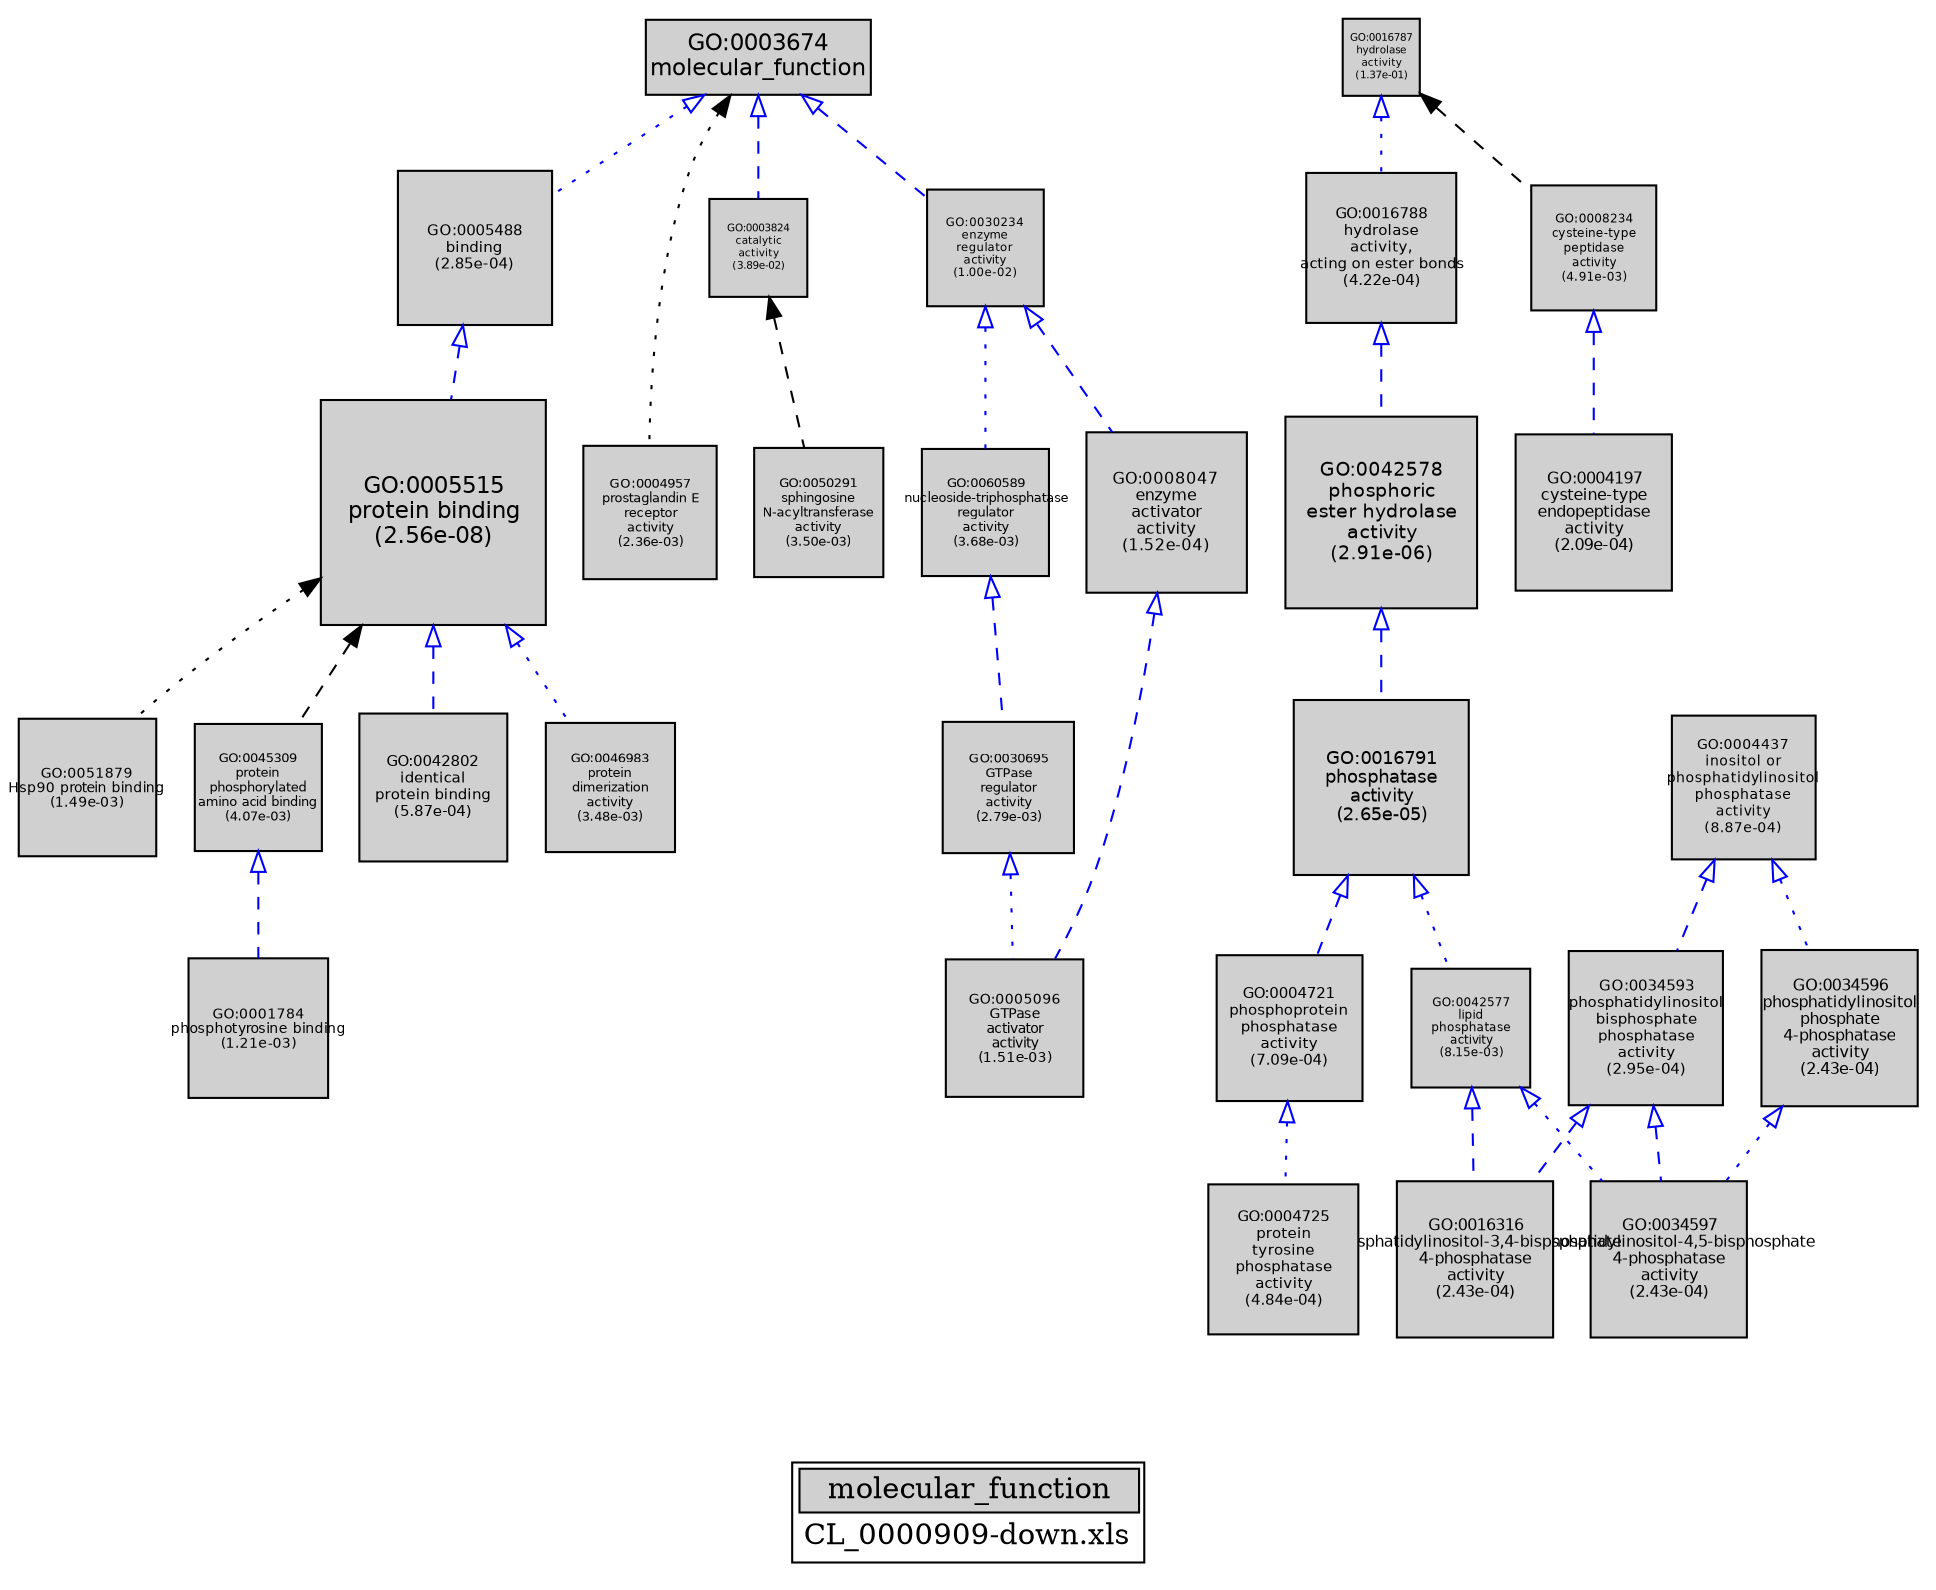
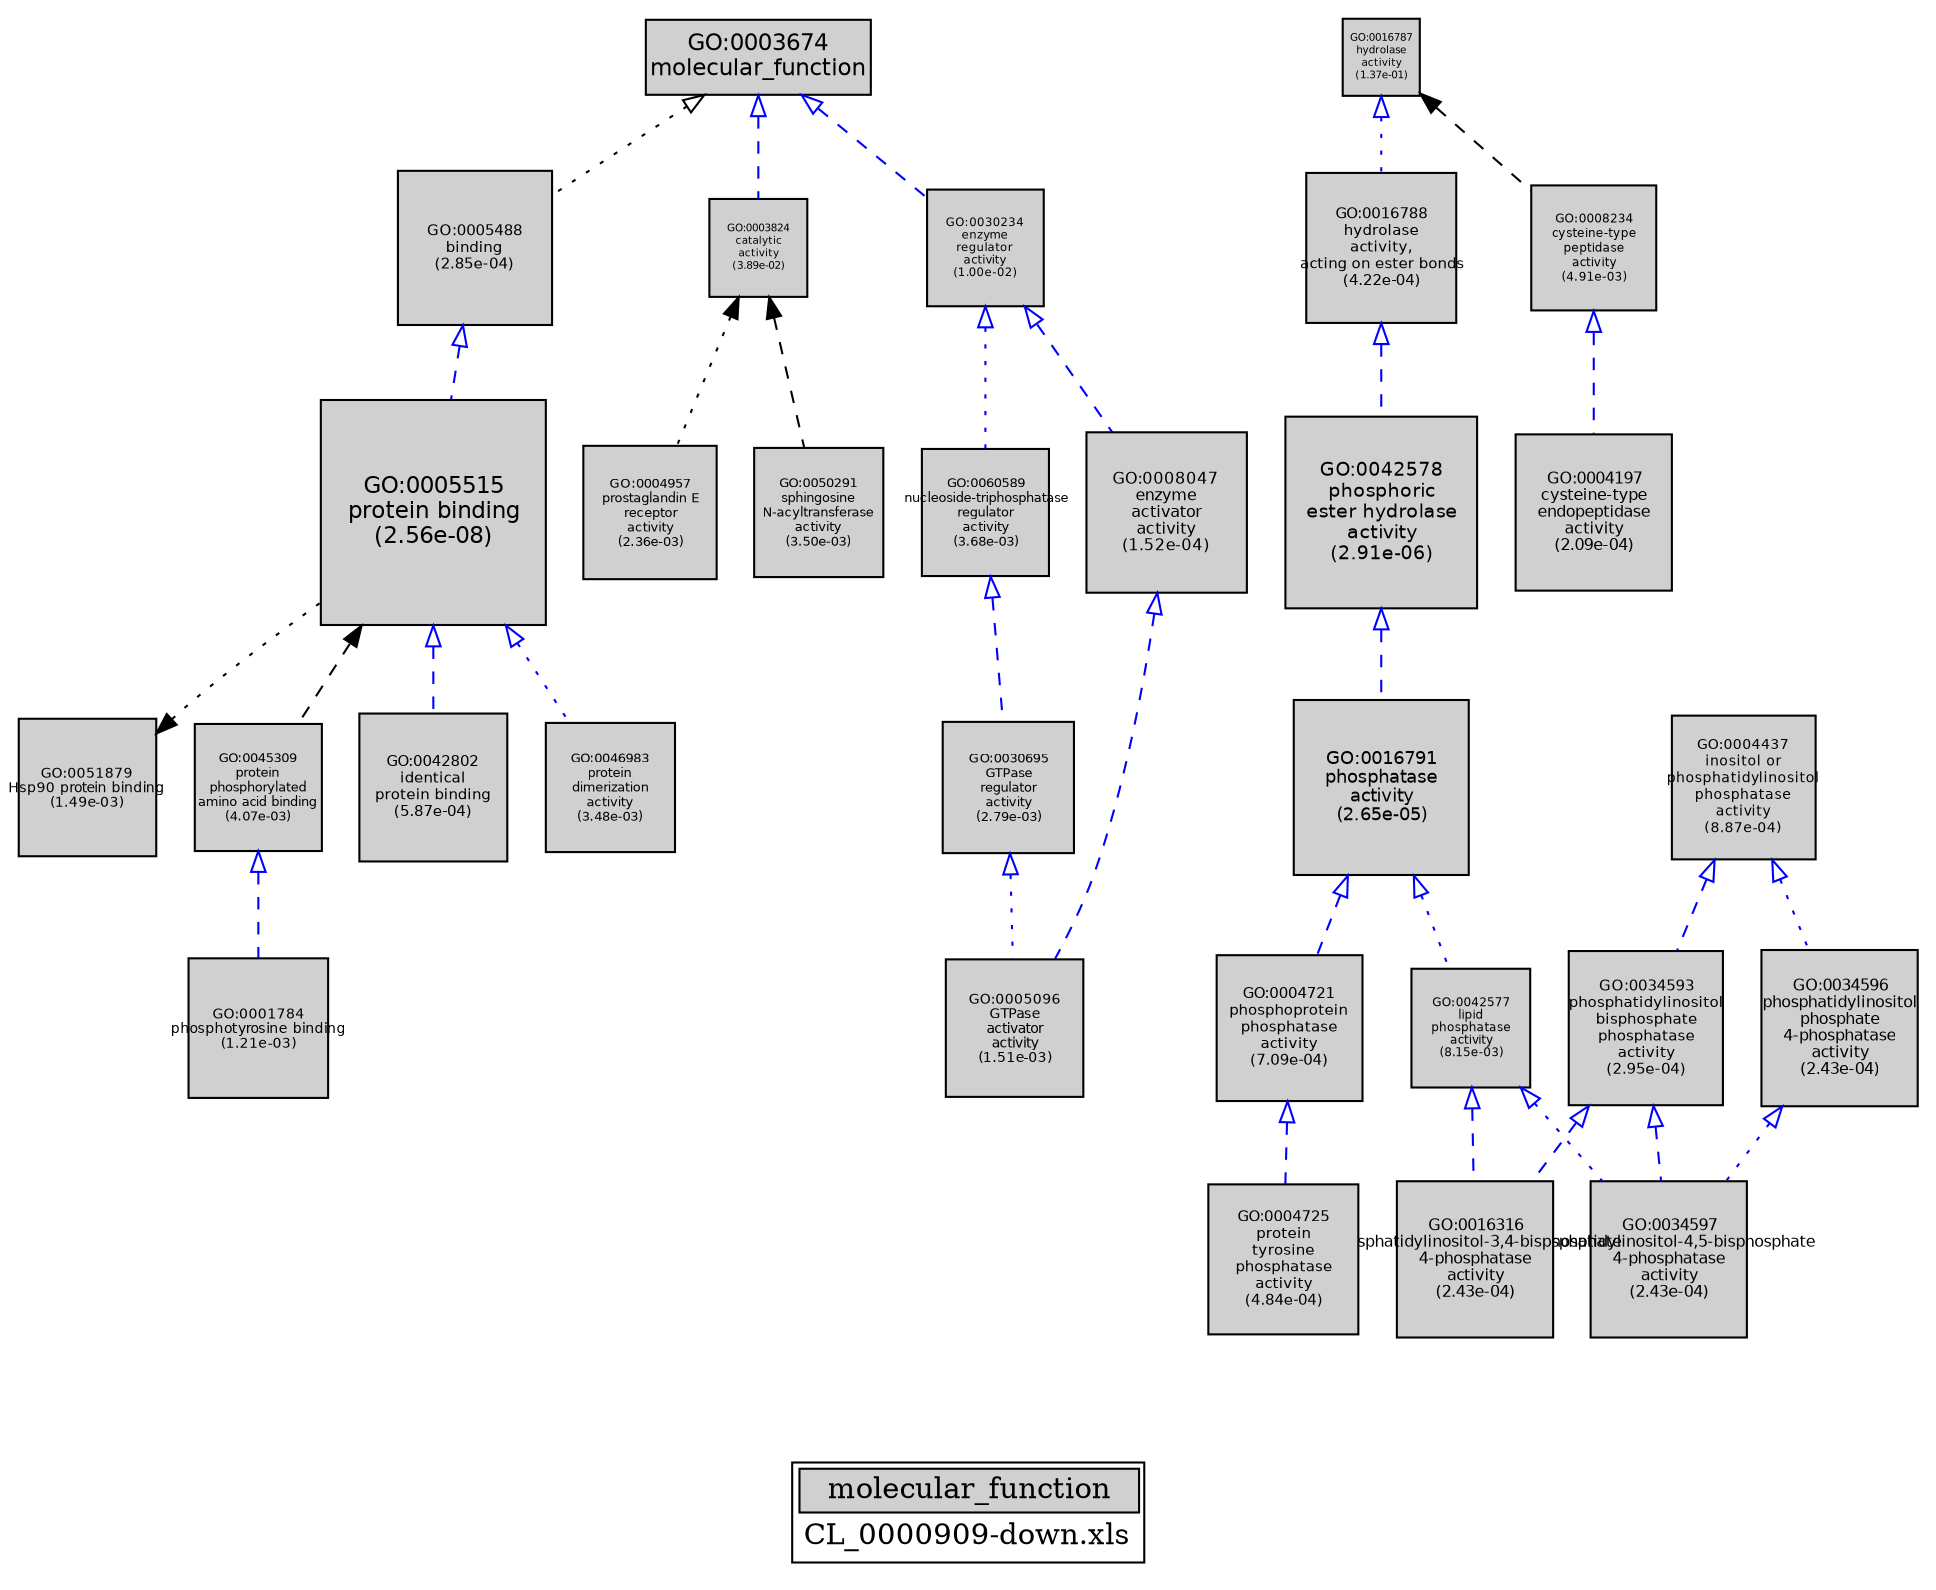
edge "GO:0005488" -> "GO:0003674": color blue -> black
edge "GO:0004957" -> "GO:0003674": now "GO:0004957" -> "GO:0003824"
edge "GO:0051879" -> "GO:0005515": reversed
edge "GO:0004725" -> "GO:0004721": style dotted -> dashed
